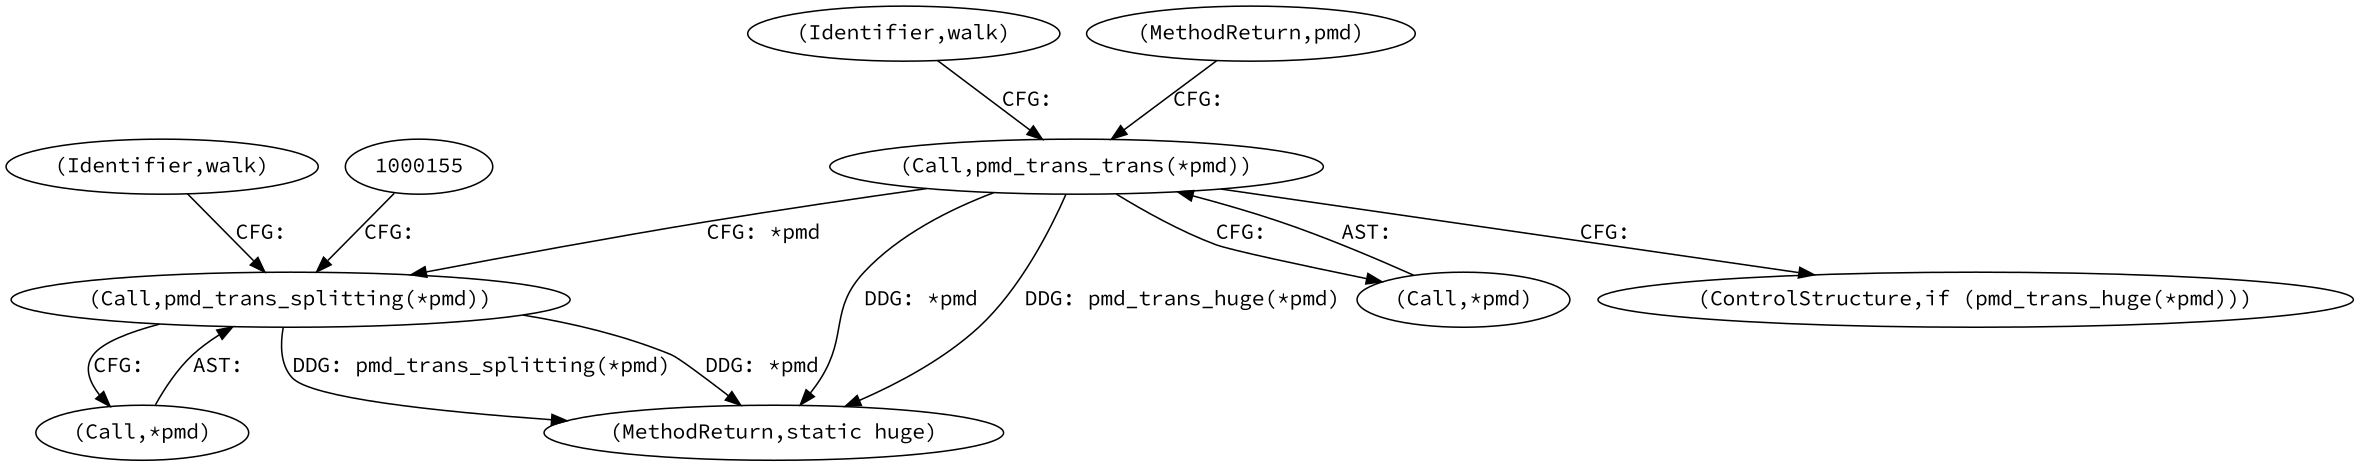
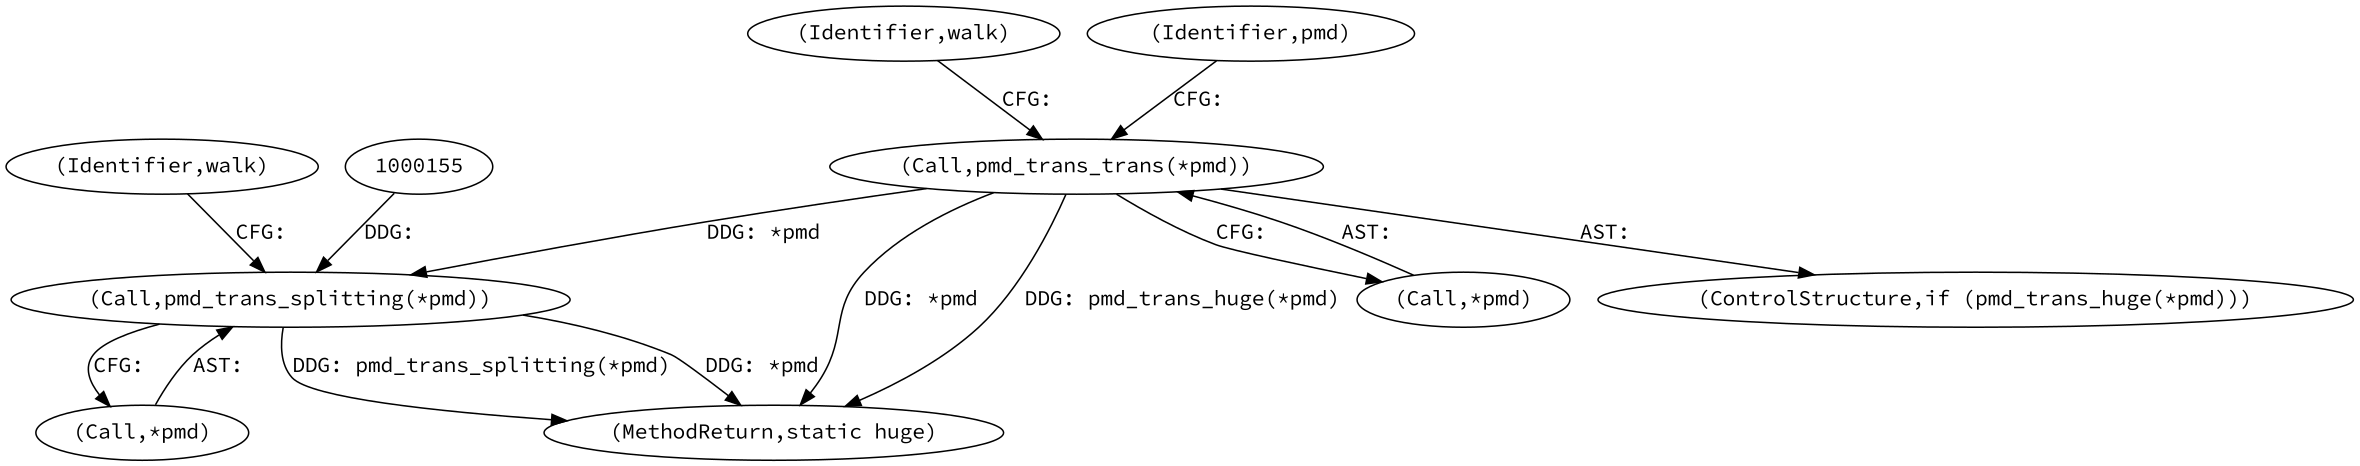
node "(MethodReturn,pmd)": label "(MethodReturn,pmd)" -> "(Identifier,pmd)"
edge "1000155" -> "(Call,pmd_trans_splitting(*pmd))": label "CFG: " -> "DDG: "
edge "(Call,pmd_trans_trans(*pmd))" -> "(Call,pmd_trans_splitting(*pmd))": label "CFG: *pmd" -> "DDG: *pmd"
edge "(Call,pmd_trans_trans(*pmd))" -> "(ControlStructure,if (pmd_trans_huge(*pmd)))": label "CFG: " -> "AST: "
